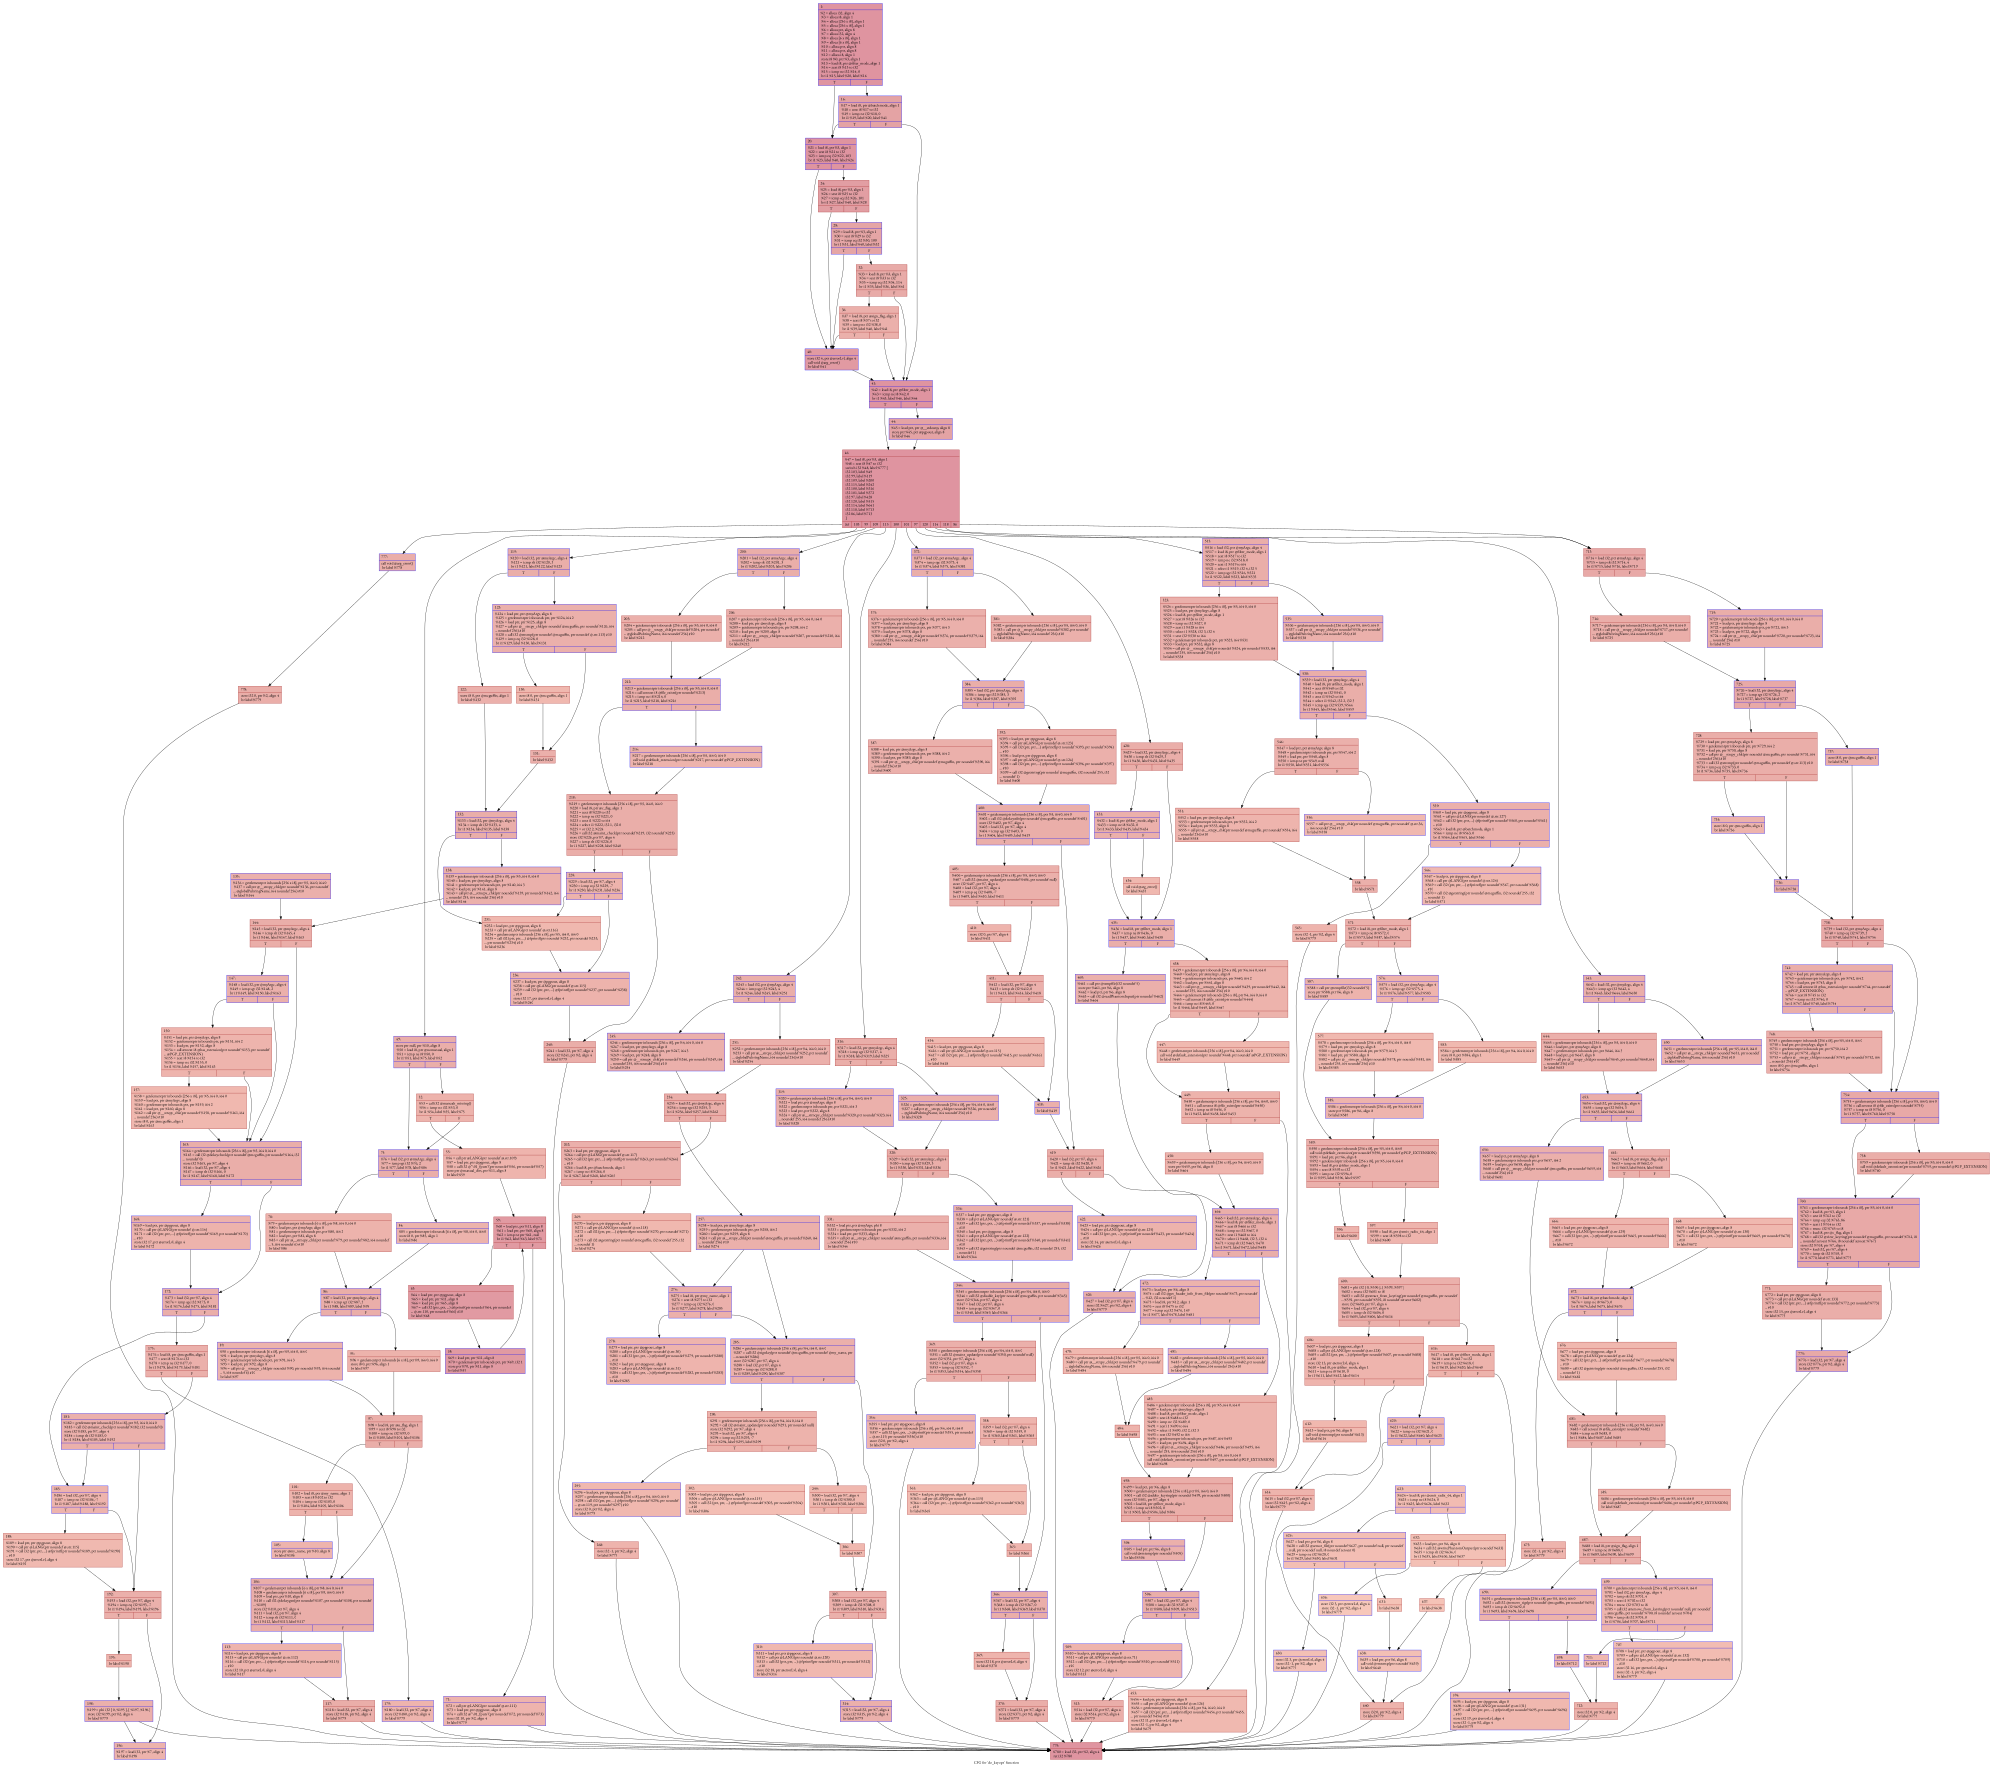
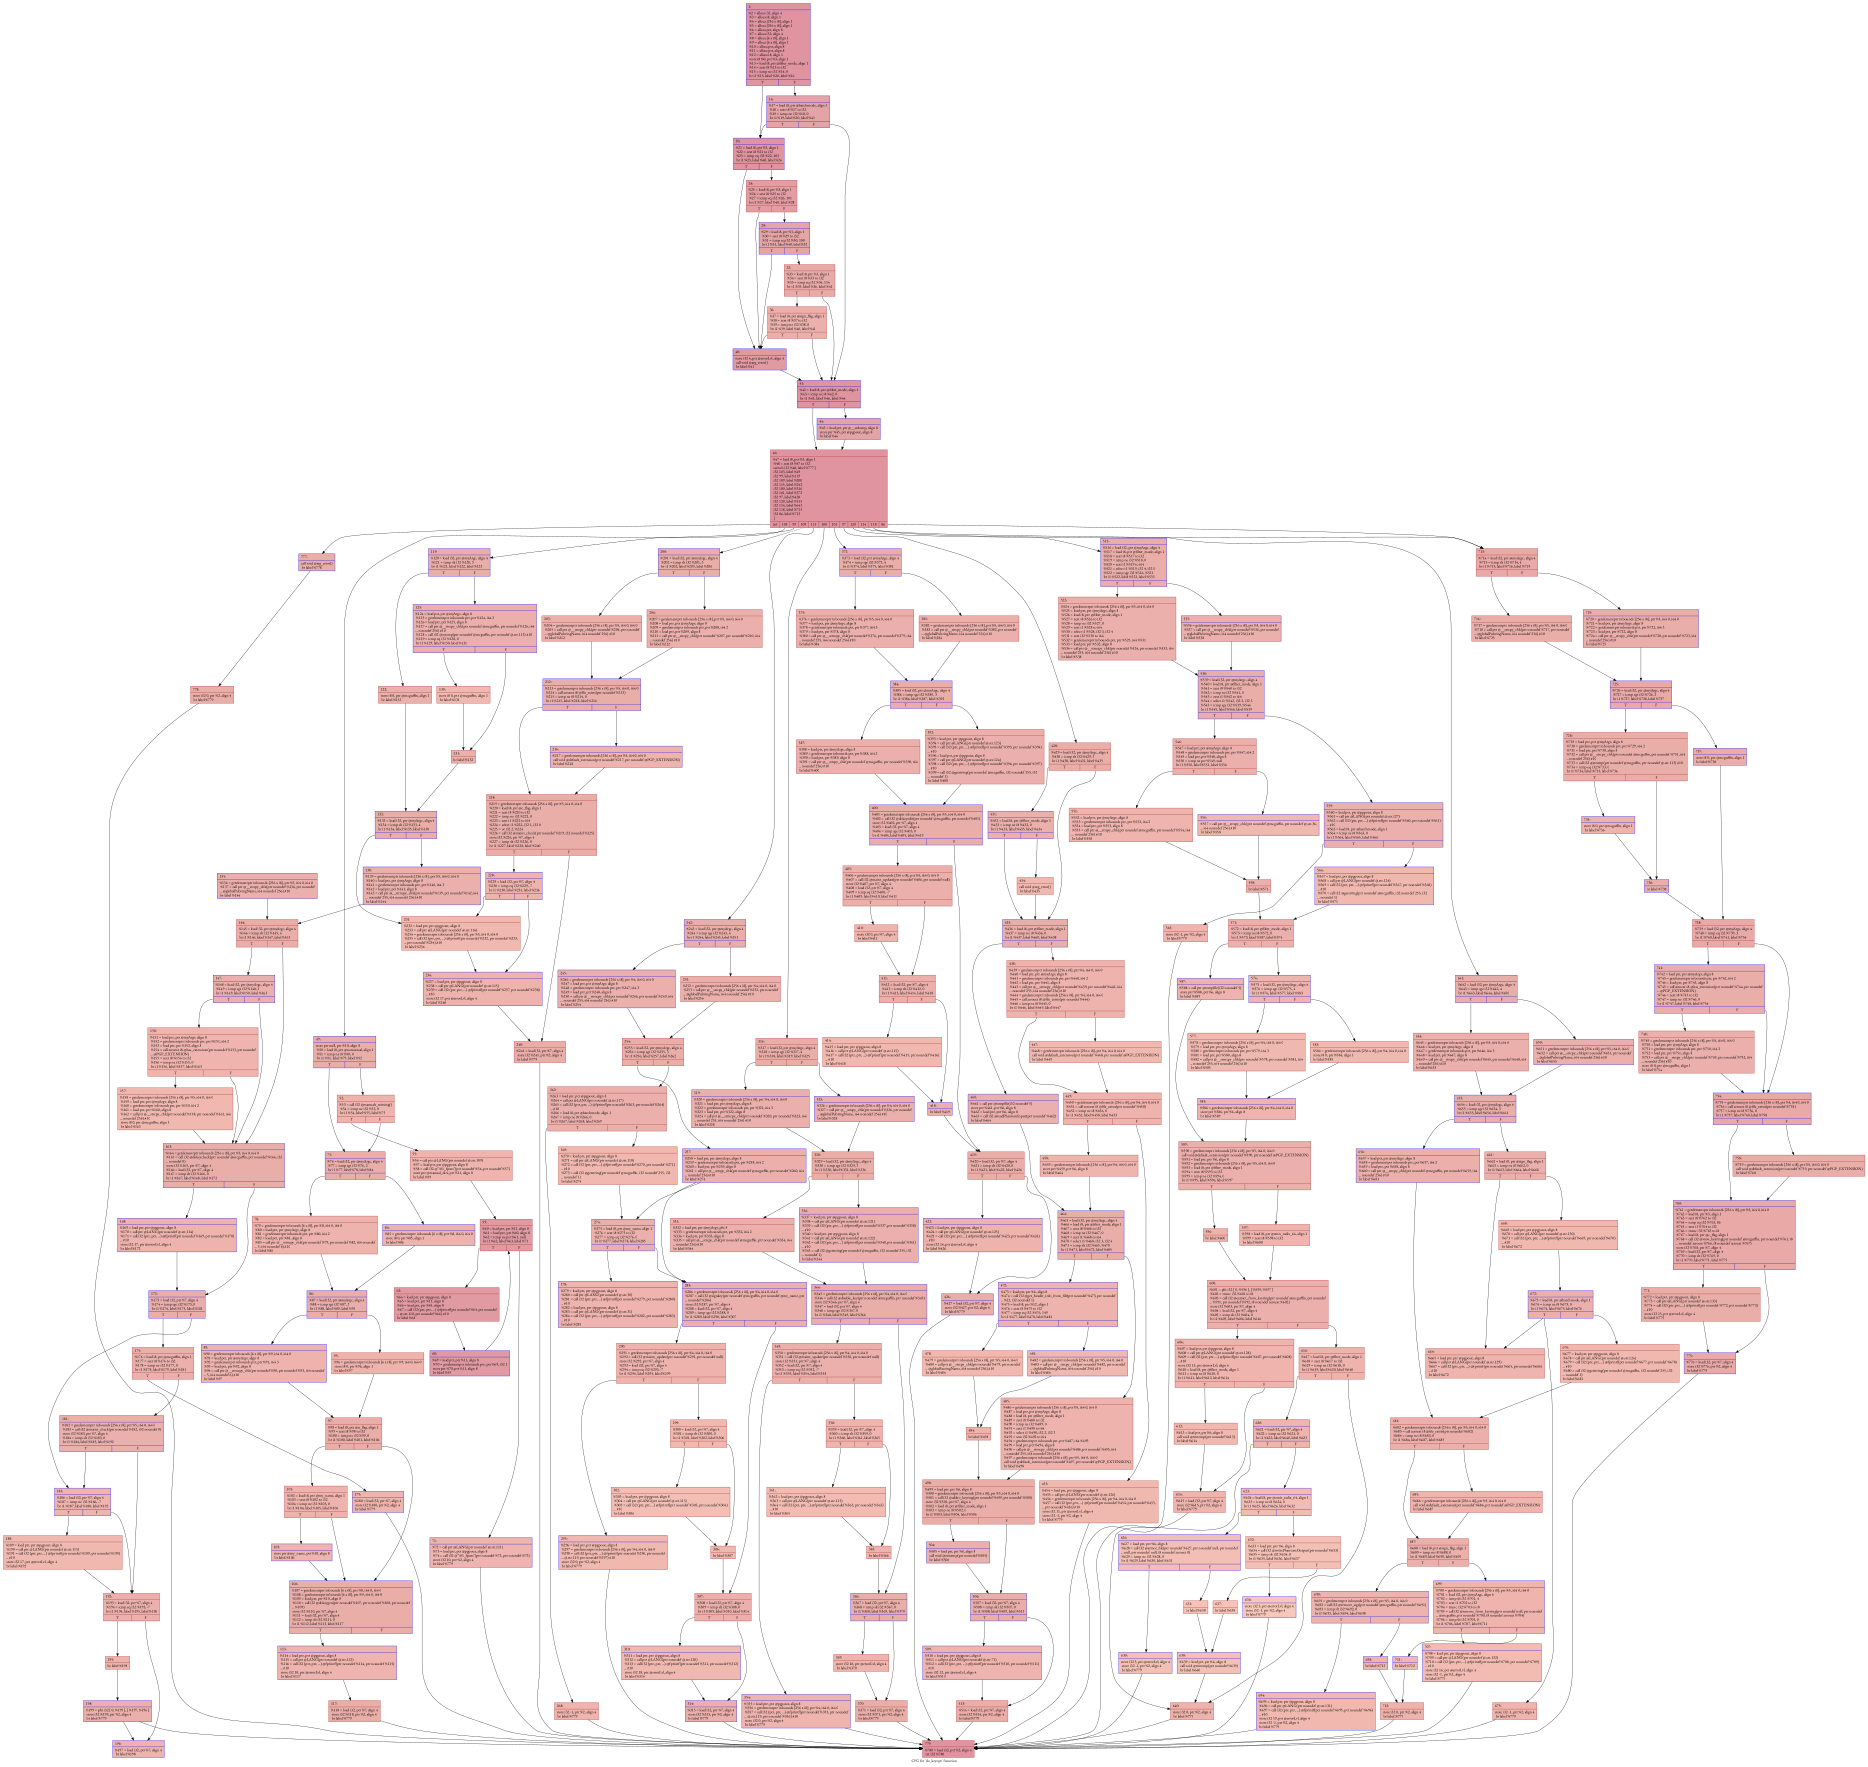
edge "664:" -> "672:": reversed
edge "299:" -> "302:": added
edge "106:" -> "117:": removed
node "453:": text "br label %679" -> "br label %779"
